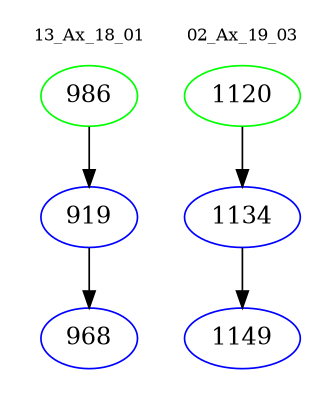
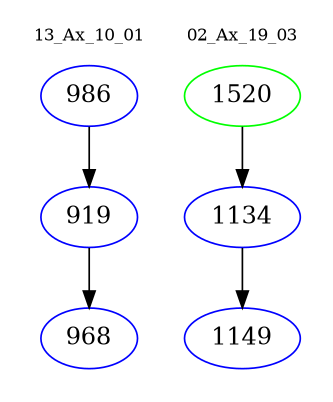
cluster "13_Ax_18_01": label "13_Ax_18_01" -> "13_Ax_10_01"
node "986": color green -> blue
node "1120": label "1120" -> "1520"
